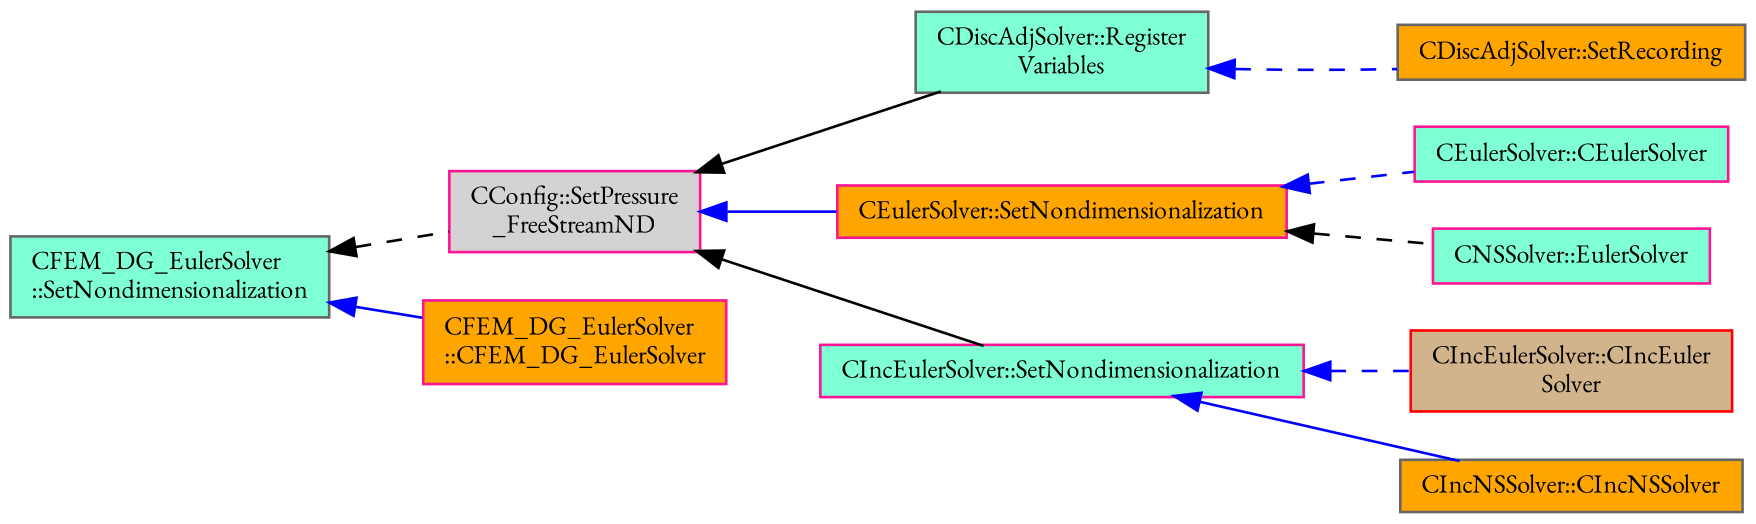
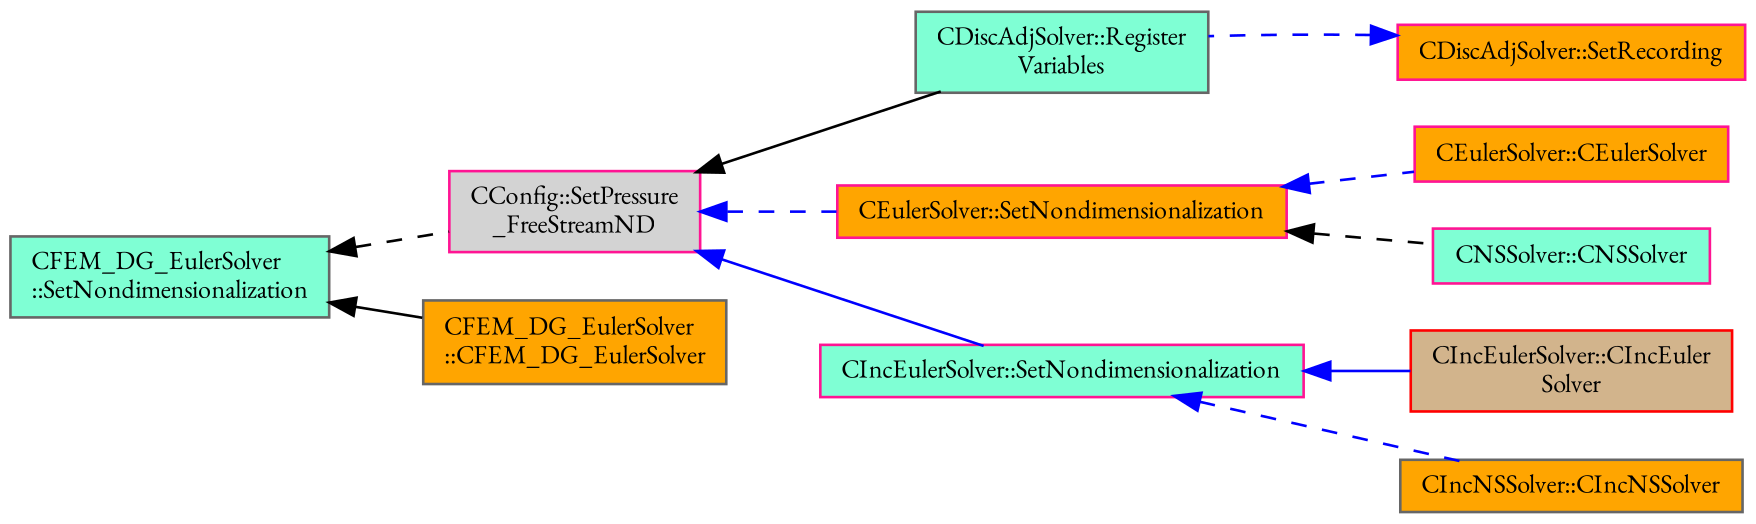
node "CDiscAdjSolver::SetRecording": color gray40 -> deeppink
edge "CDiscAdjSolver::SetRecording" -> "CDiscAdjSolver::Register Variables": reversed
node "CEulerSolver::CEulerSolver": fillcolor aquamarine -> orange
edge "CEulerSolver::SetNondimensionalization" -> "CConfig::SetPressure _FreeStreamND": style solid -> dashed
node "CNSSolver::EulerSolver": label "CNSSolver::EulerSolver" -> "CNSSolver::CNSSolver"
edge "CIncEulerSolver::SetNondimensionalization" -> "CConfig::SetPressure _FreeStreamND": color black -> blue
edge "CFEM_DG_EulerSolver ::CFEM_DG_EulerSolver" -> "CFEM_DG_EulerSolver ::SetNondimensionalization": color blue -> black
node "CFEM_DG_EulerSolver ::CFEM_DG_EulerSolver": color deeppink -> gray40
edge "CIncEulerSolver::CIncEuler Solver" -> "CIncEulerSolver::SetNondimensionalization": style dashed -> solid
edge "CIncNSSolver::CIncNSSolver" -> "CIncEulerSolver::SetNondimensionalization": style solid -> dashed
